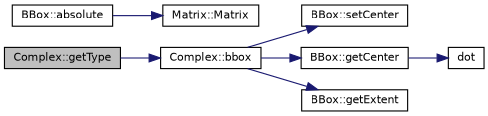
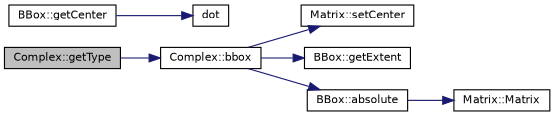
node "BBox::setCenter": label "BBox::setCenter" -> "Matrix::setCenter"
edge "Complex::bbox" -> "BBox::getCenter": now "Complex::bbox" -> "BBox::absolute"
